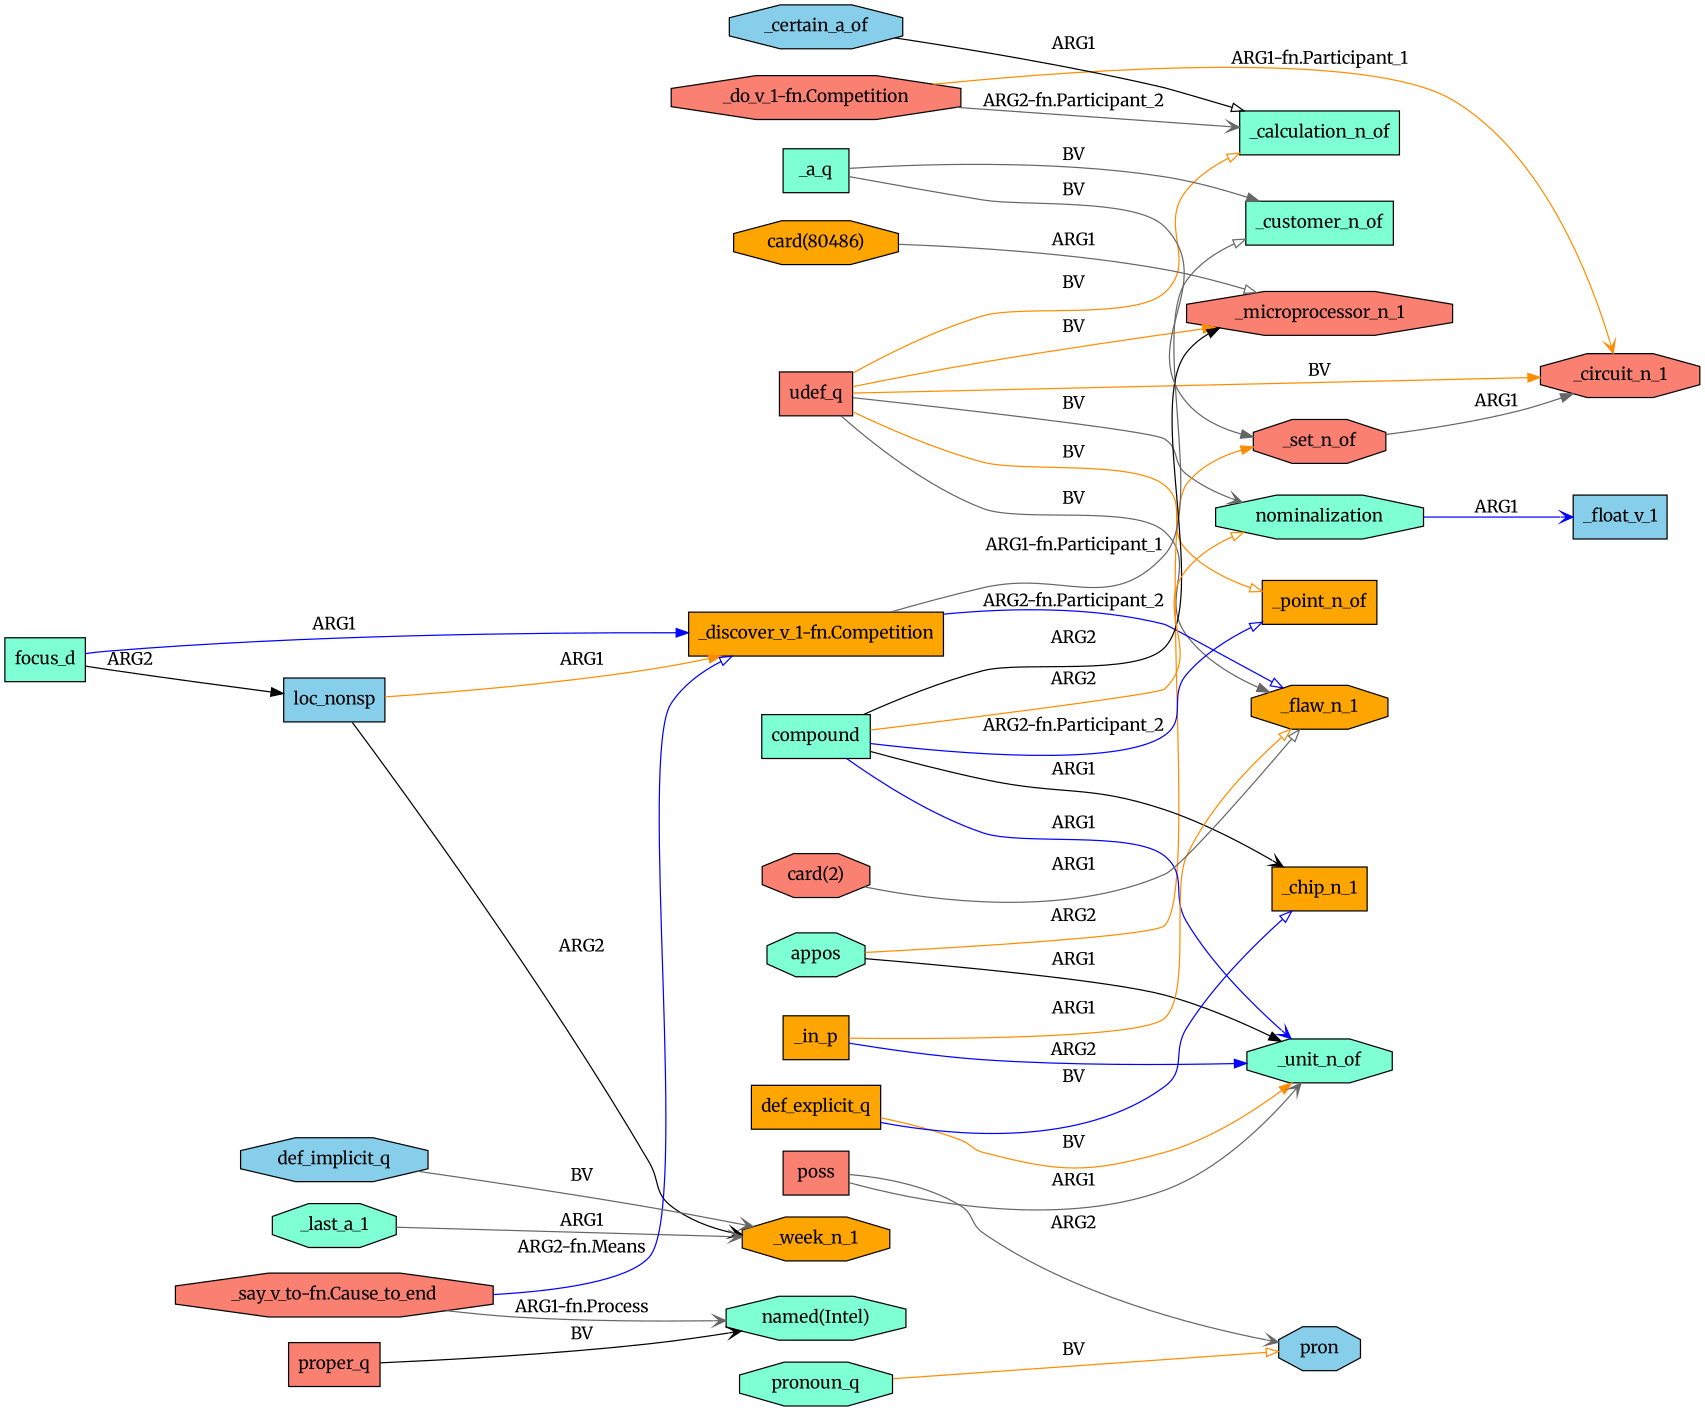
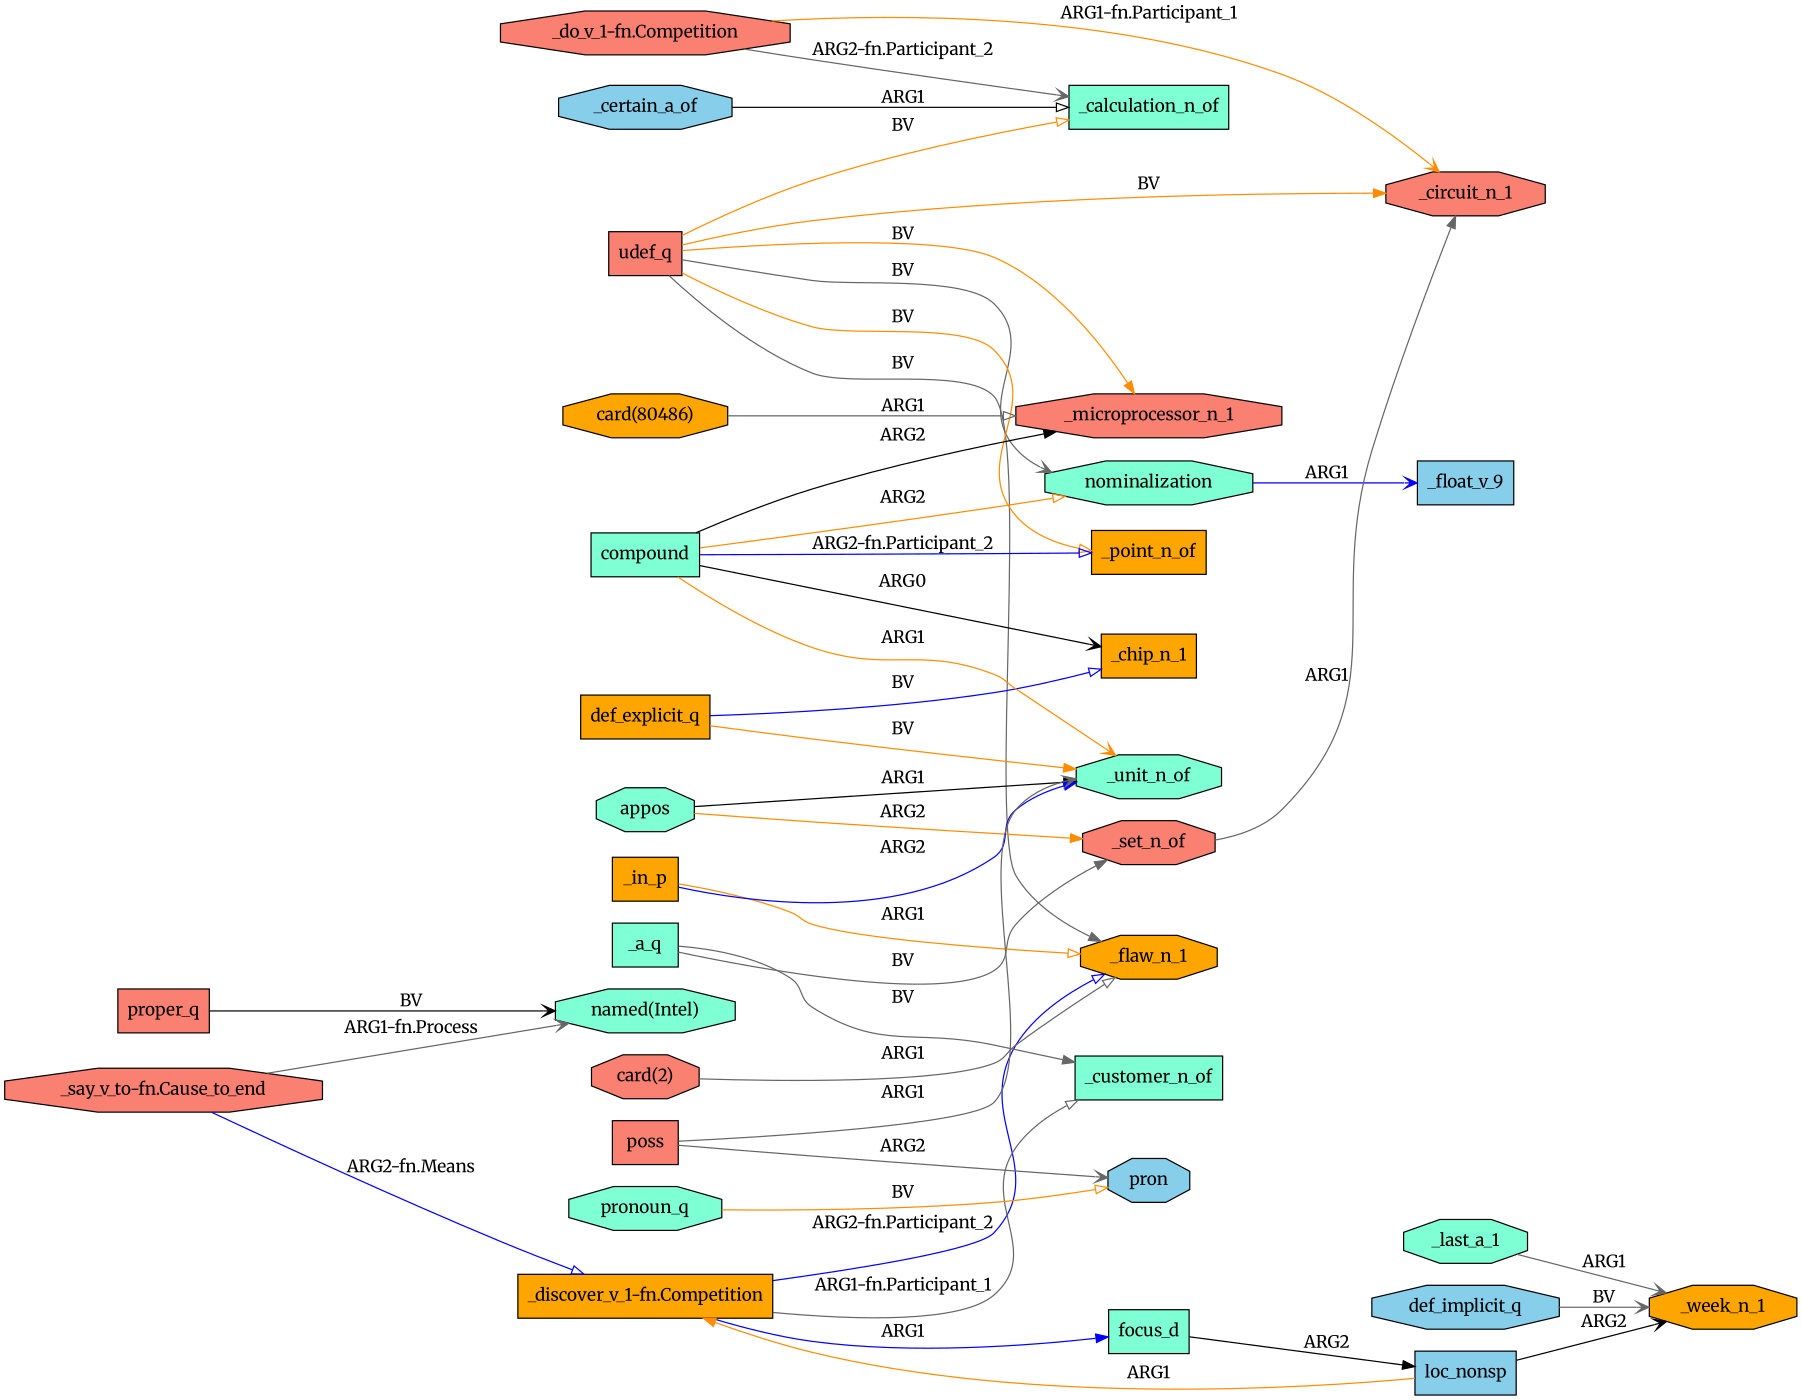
node "_float_v_1": label "_float_v_1" -> "_float_v_9"
edge "focus_d" -> "_discover_v_1-fn.Competition": reversed
edge "compound" -> "_chip_n_1": label "ARG1" -> "ARG0"
edge "compound" -> "_unit_n_of": color blue -> darkorange
